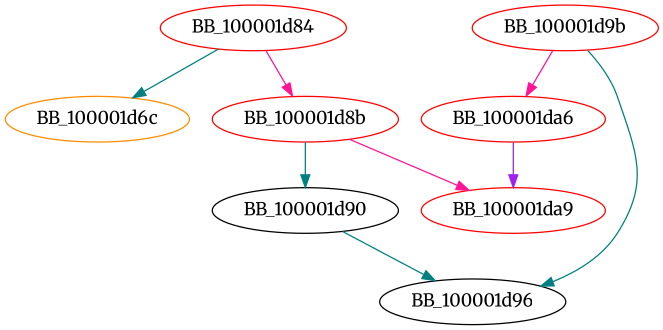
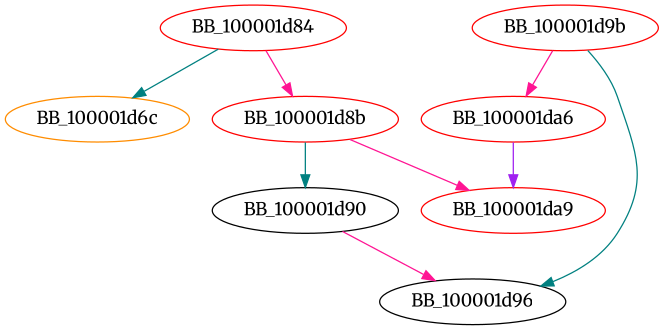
edge "BB_100001d90" -> "BB_100001d96": color teal -> deeppink
